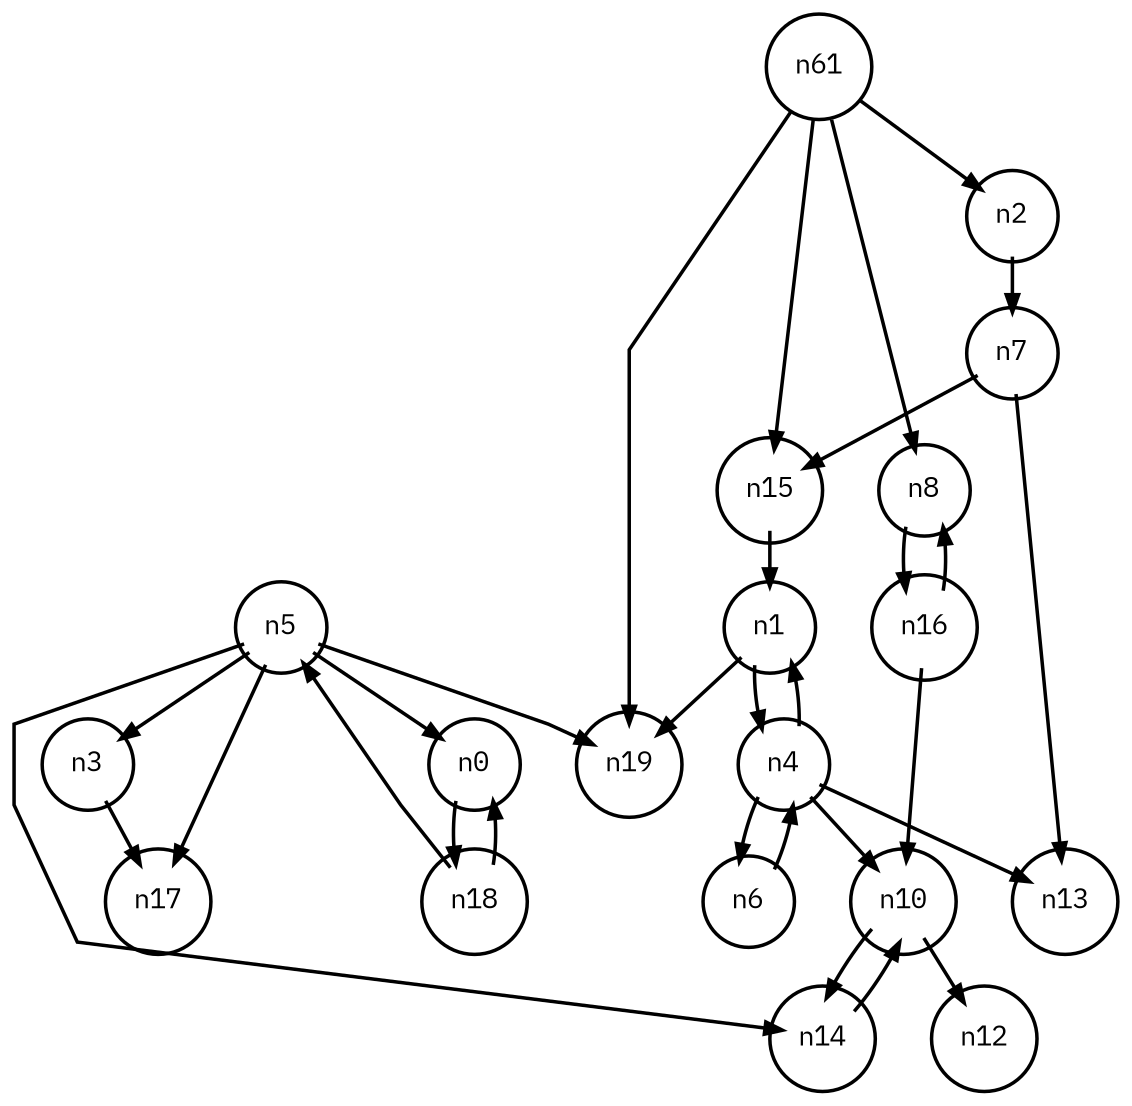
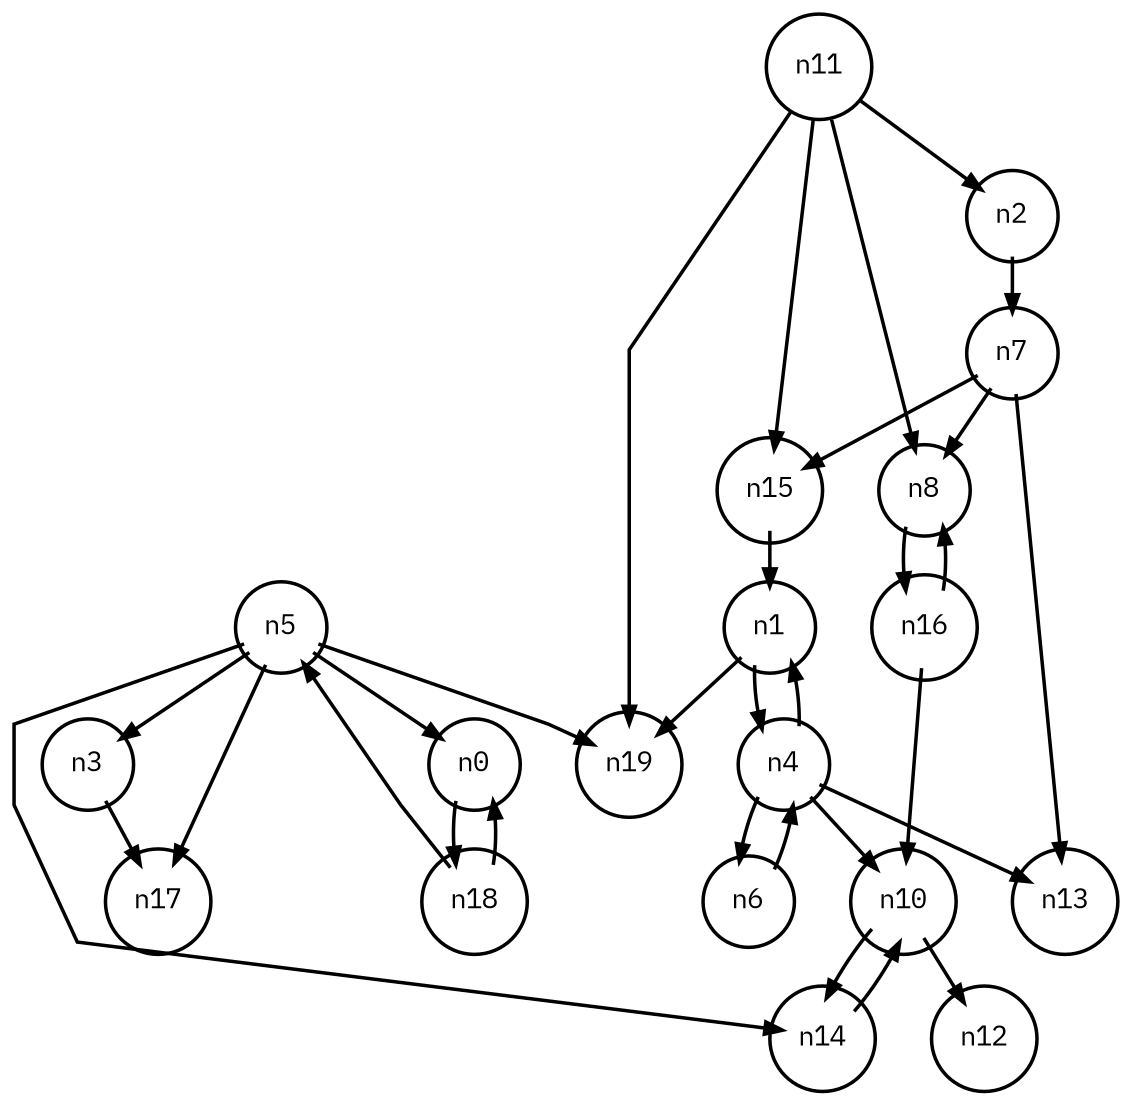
node "n61": label "n61" -> "n11"
edge "n7" -> "n8": added
